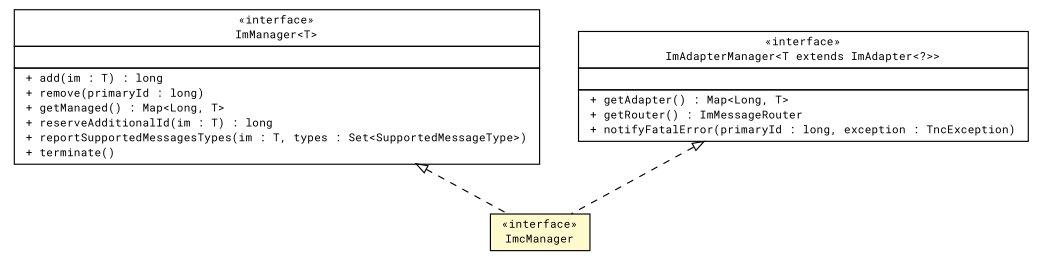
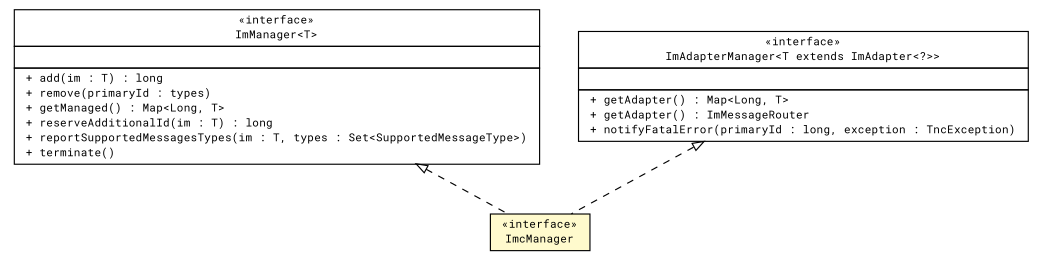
node "ImManager<T>": text "+ remove(primaryId : long)" -> "+ remove(primaryId : types)"
node "ImAdapterManager<T extends ImAdapter<?>>": text "+ getRouter() : ImMessageRouter" -> "+ getAdapter() : ImMessageRouter"
